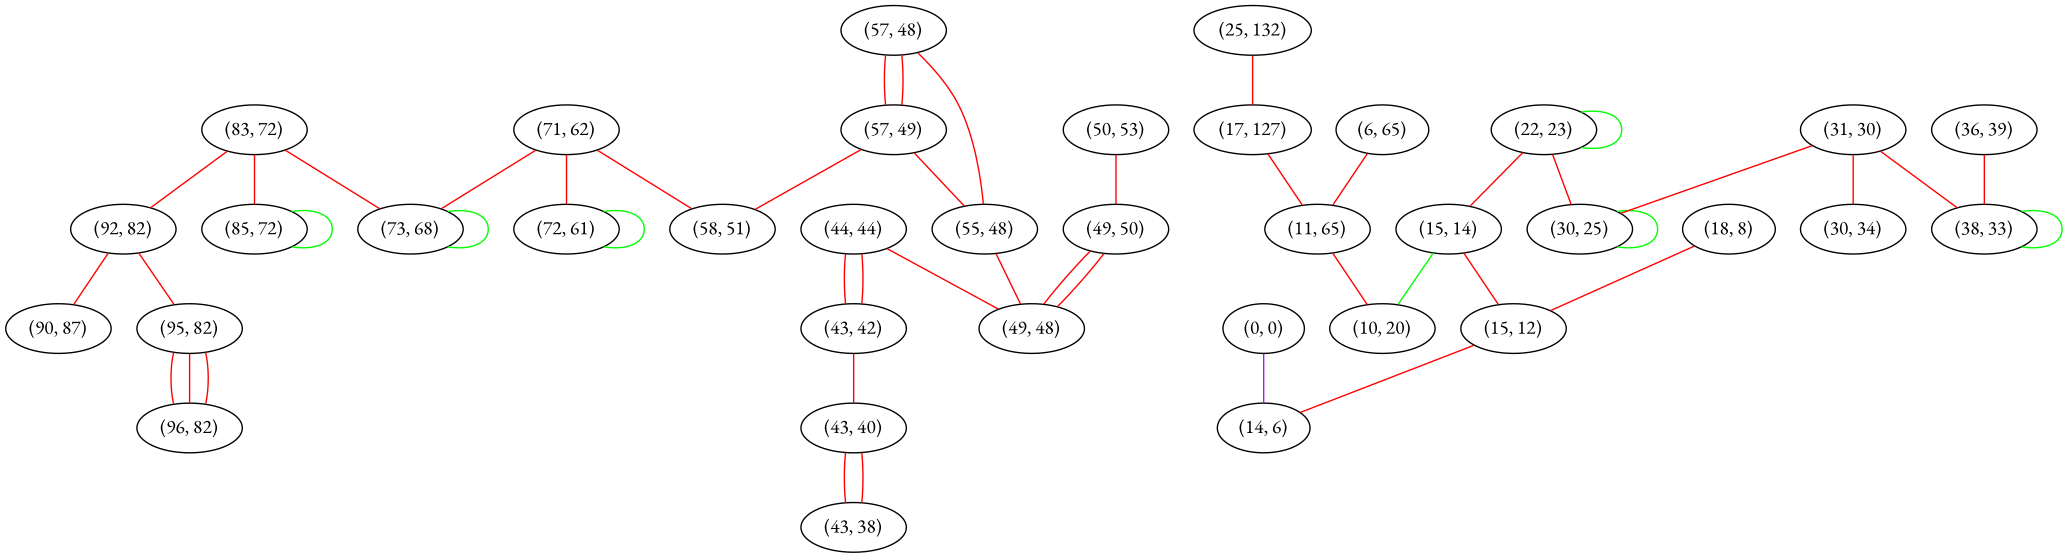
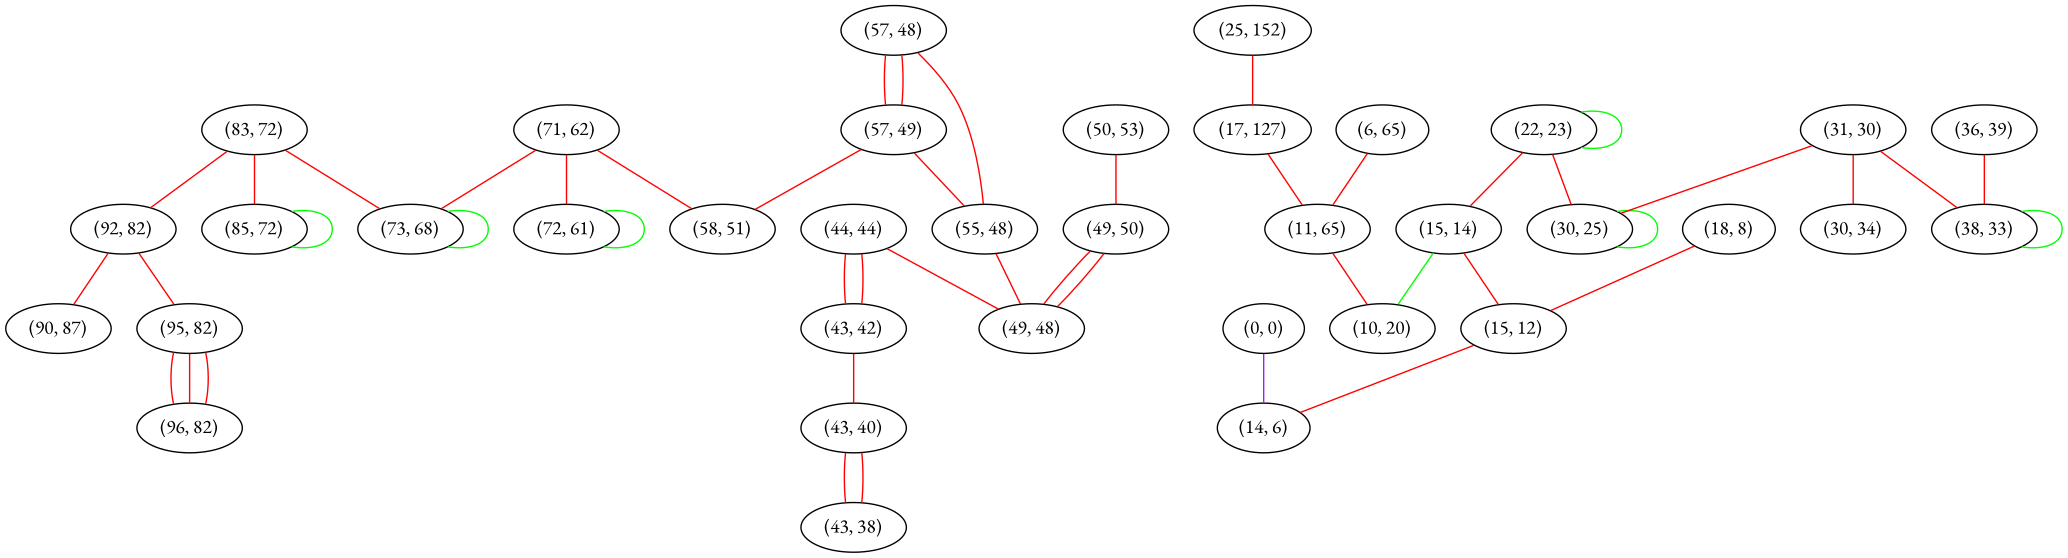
node "(25, 132)": label "(25, 132)" -> "(25, 152)"
